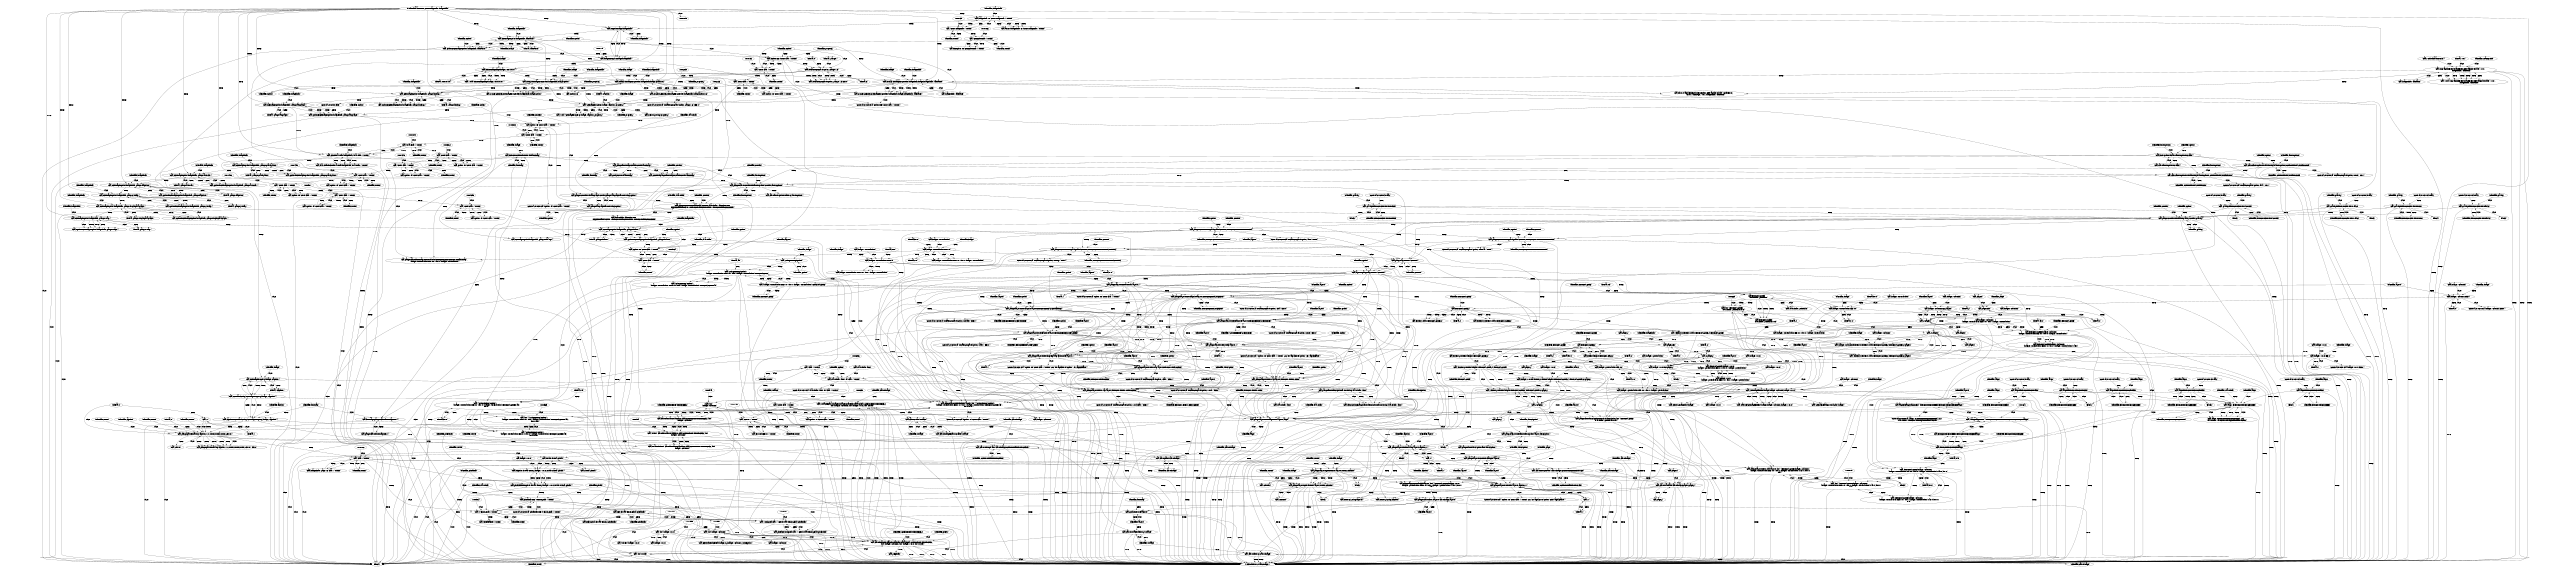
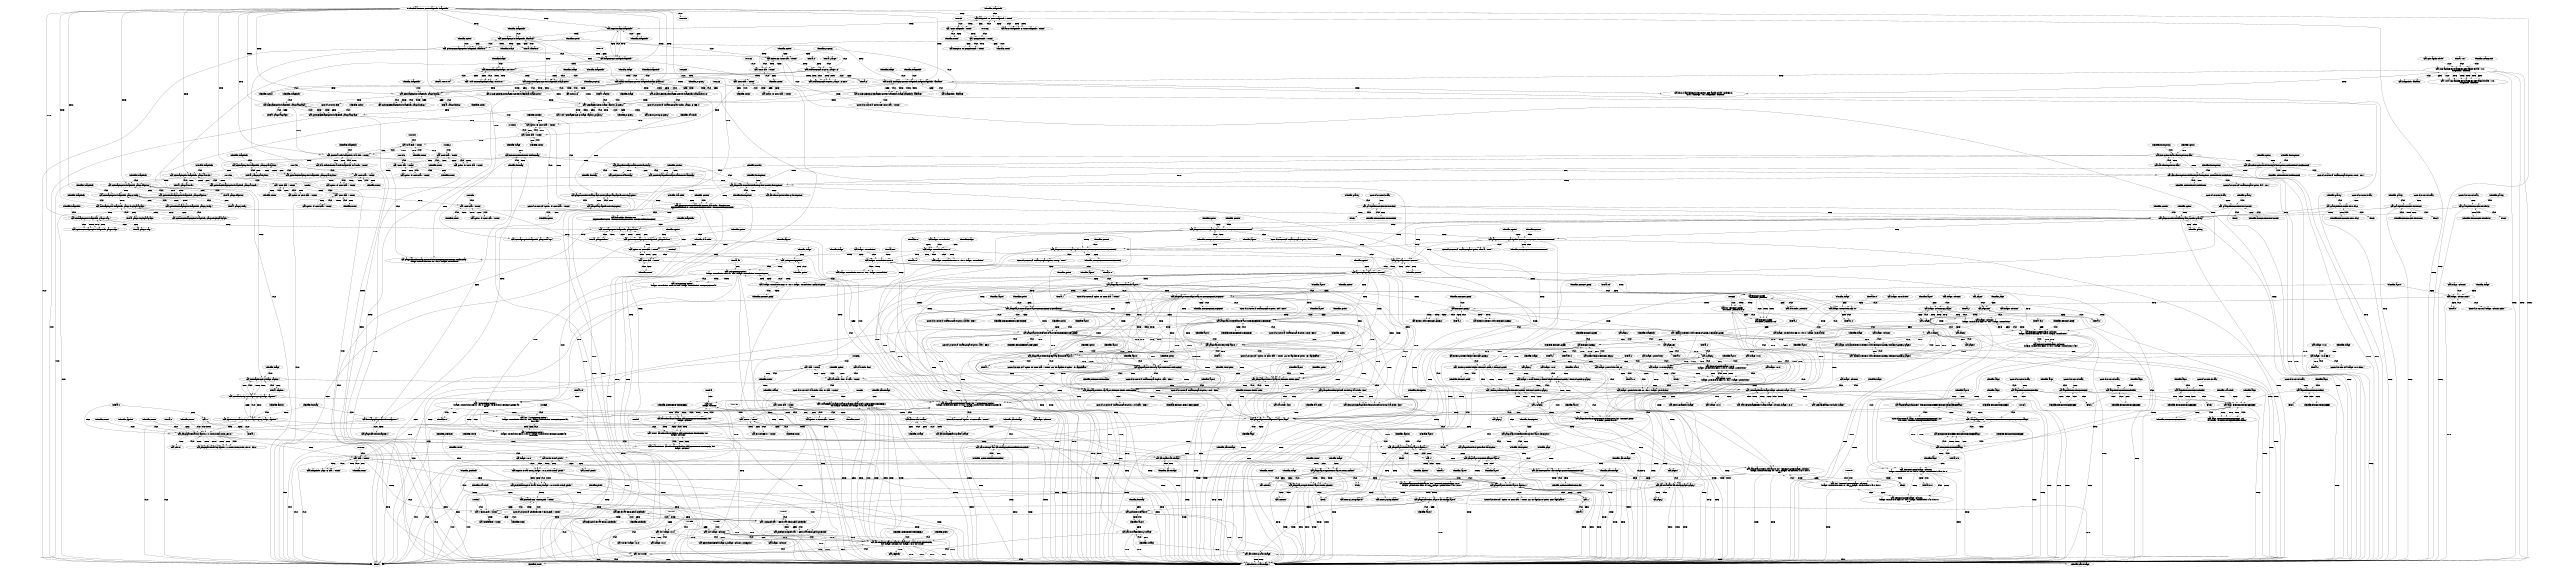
node "(Call,MethodParameterIn())": label "(Call,MethodParameterIn())" -> "(Call,GetMagickModule())"
node "(Identifier,SOUTH_ELLIPSIZE_NONE)": label "(Identifier,SOUTH_ELLIPSIZE_NONE)" -> "(Identifier,PANGO_ELLIPSIZE_NONE)"
edge "(Call,pango_layout_new(context))" -> "(MethodReturn,static Image *)": label "AST: " -> "DDG: "
edge "1001000" -> "1000990": now "1001000" -> "(Call,(int) image->rows)"
edge "(Call,fontmap=pango_cairo_font_map_new())" -> "(MethodReturn,static Image *)": now "(Call,pango_cairo_font_map_new())" -> "(MethodReturn,static Image *)"
